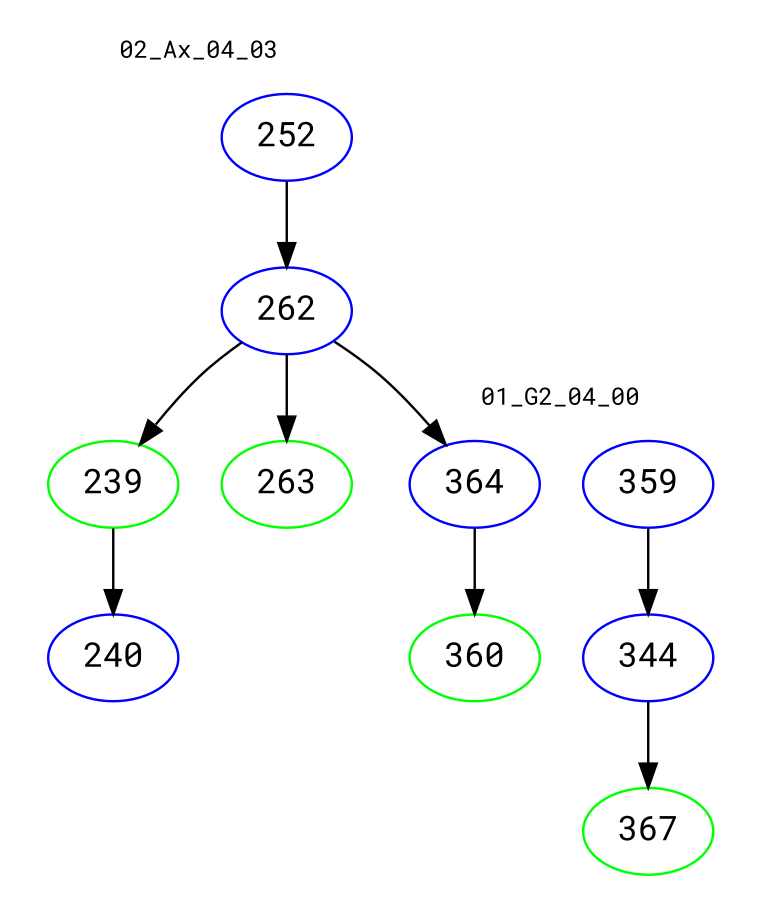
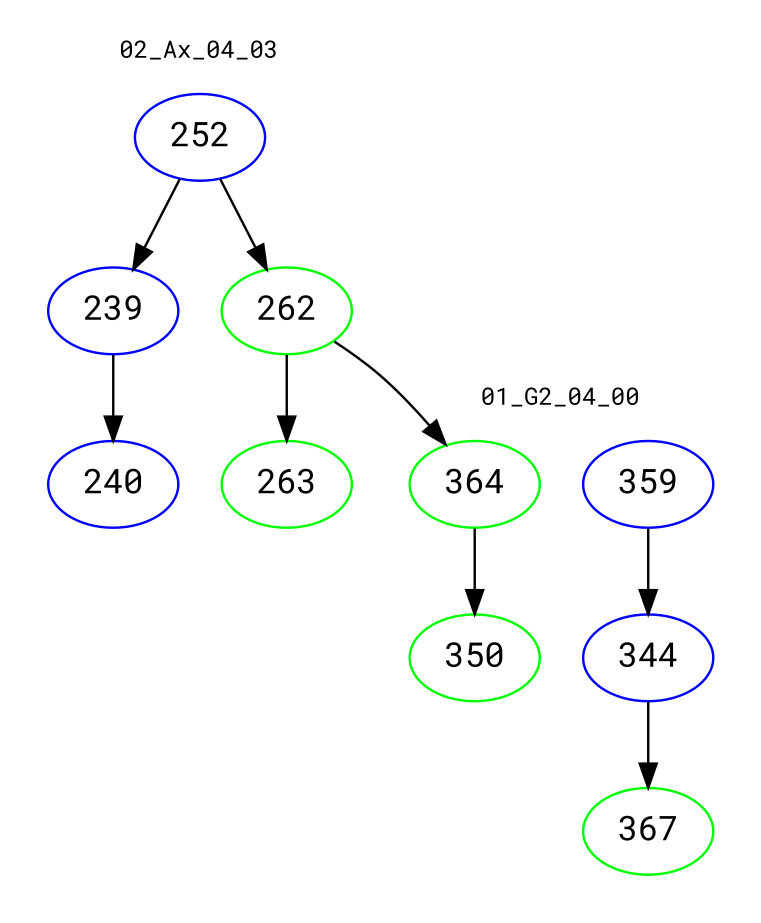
node "262": color blue -> green
edge "262" -> "239": now "252" -> "239"
node "239": color green -> blue
node "364": color blue -> green
node "360": label "360" -> "350"
